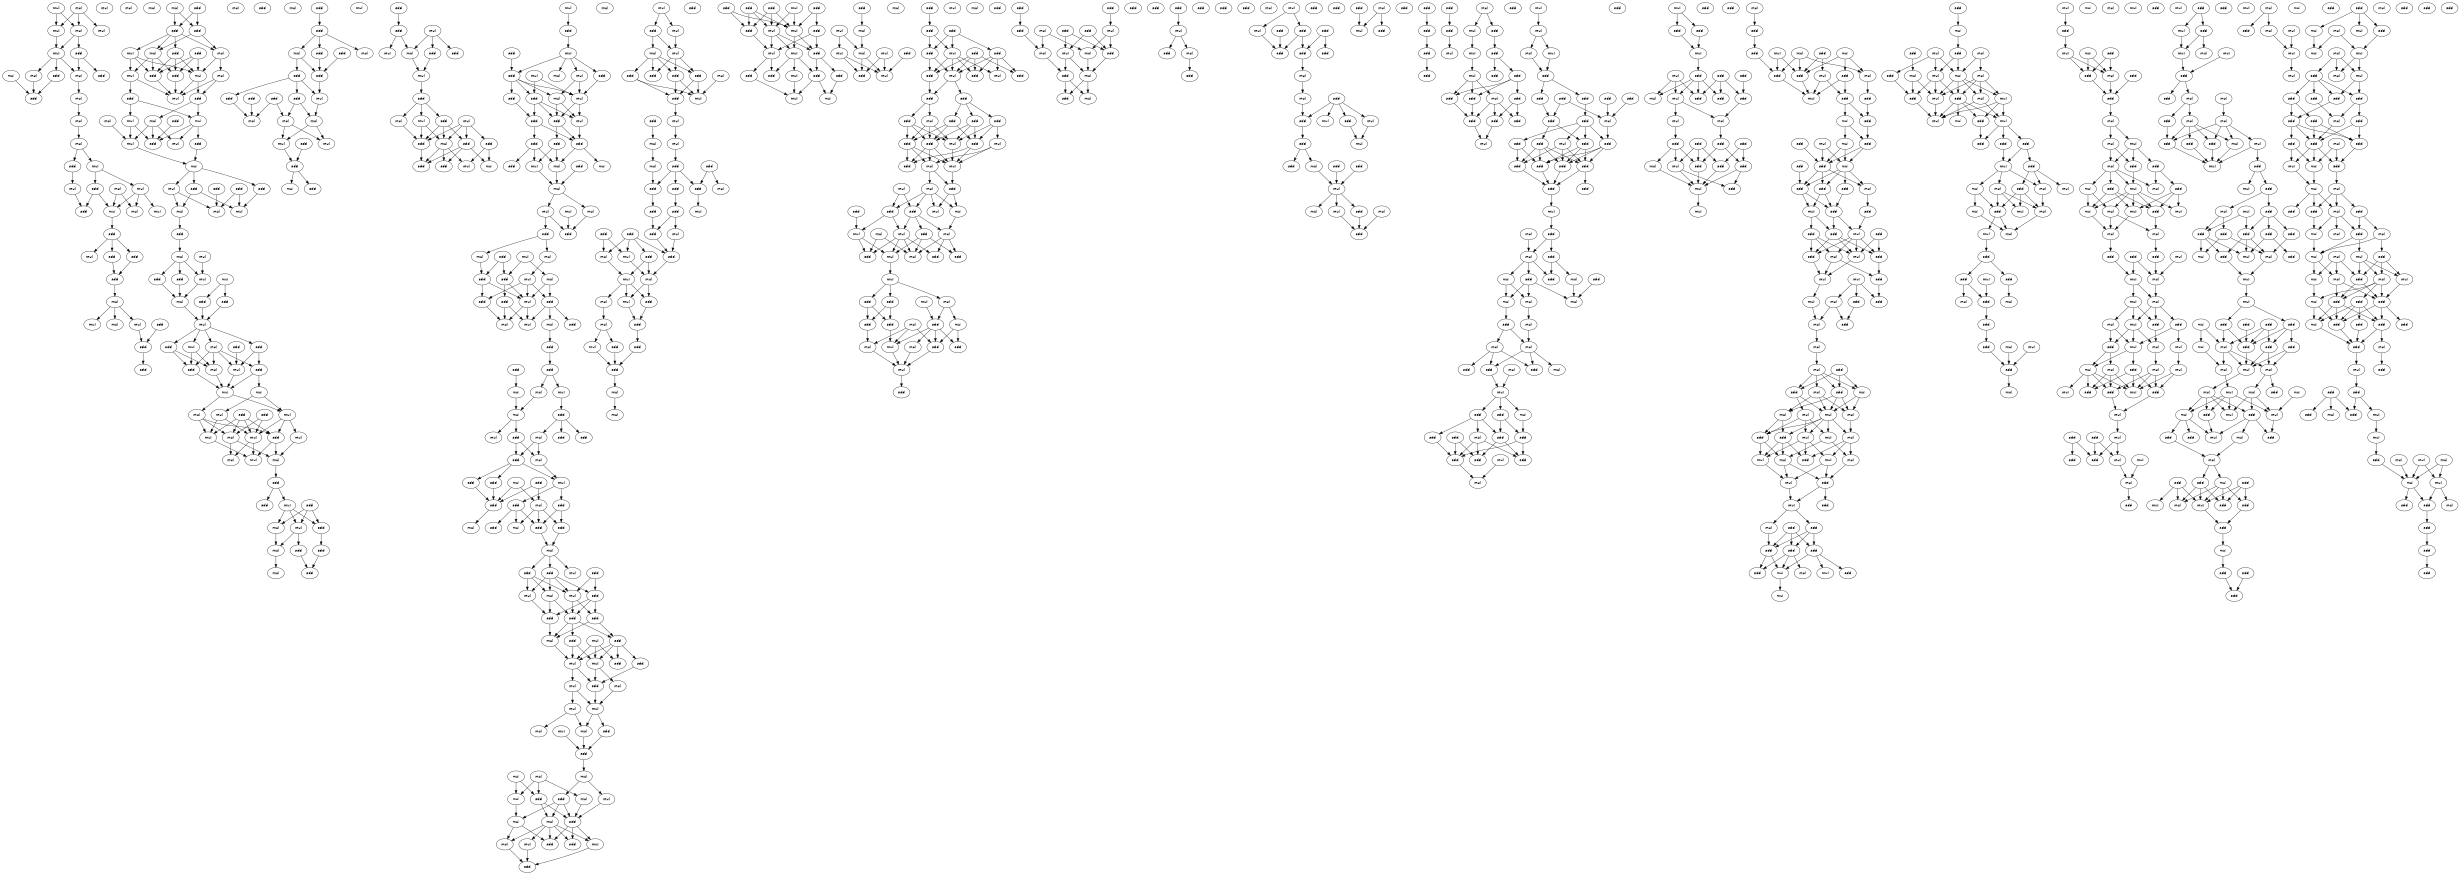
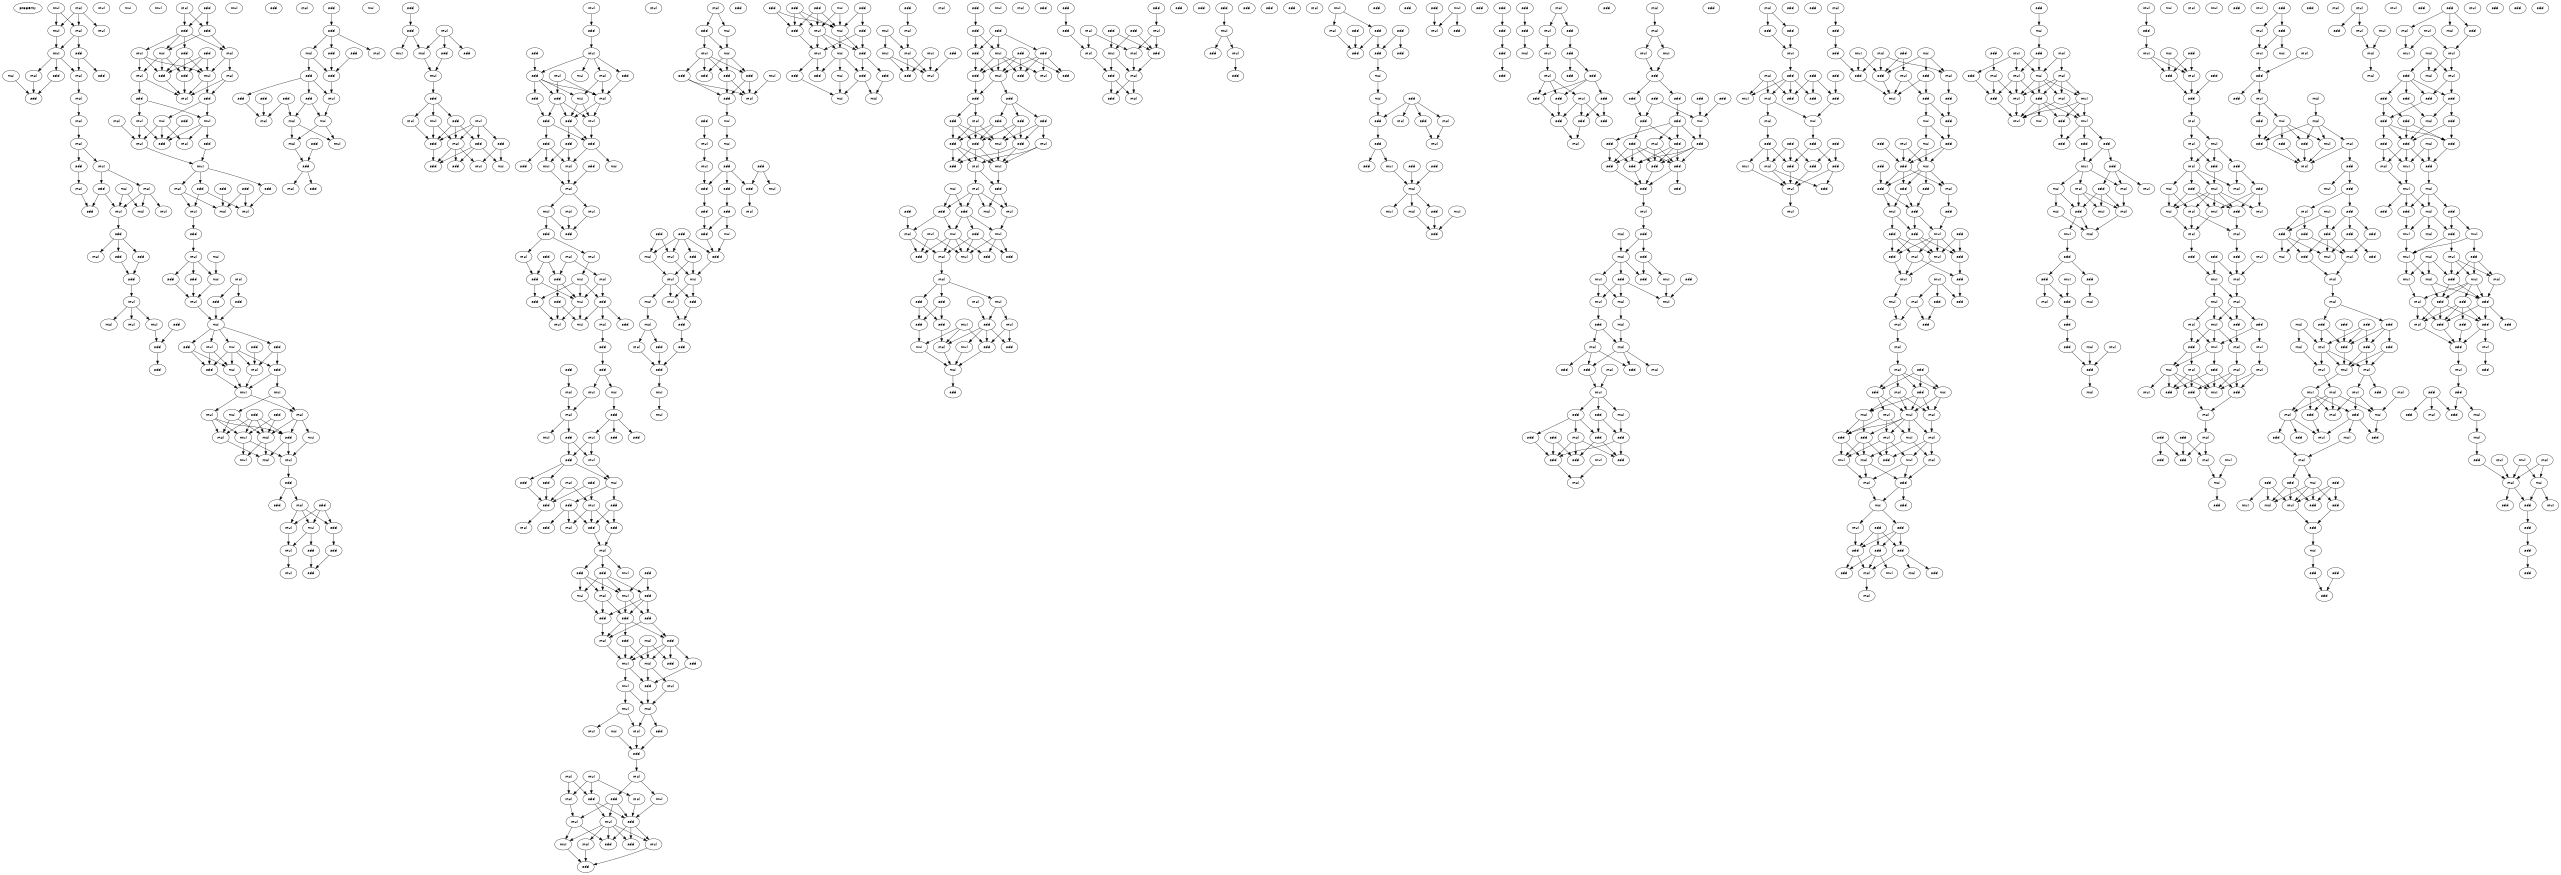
node "property": added
